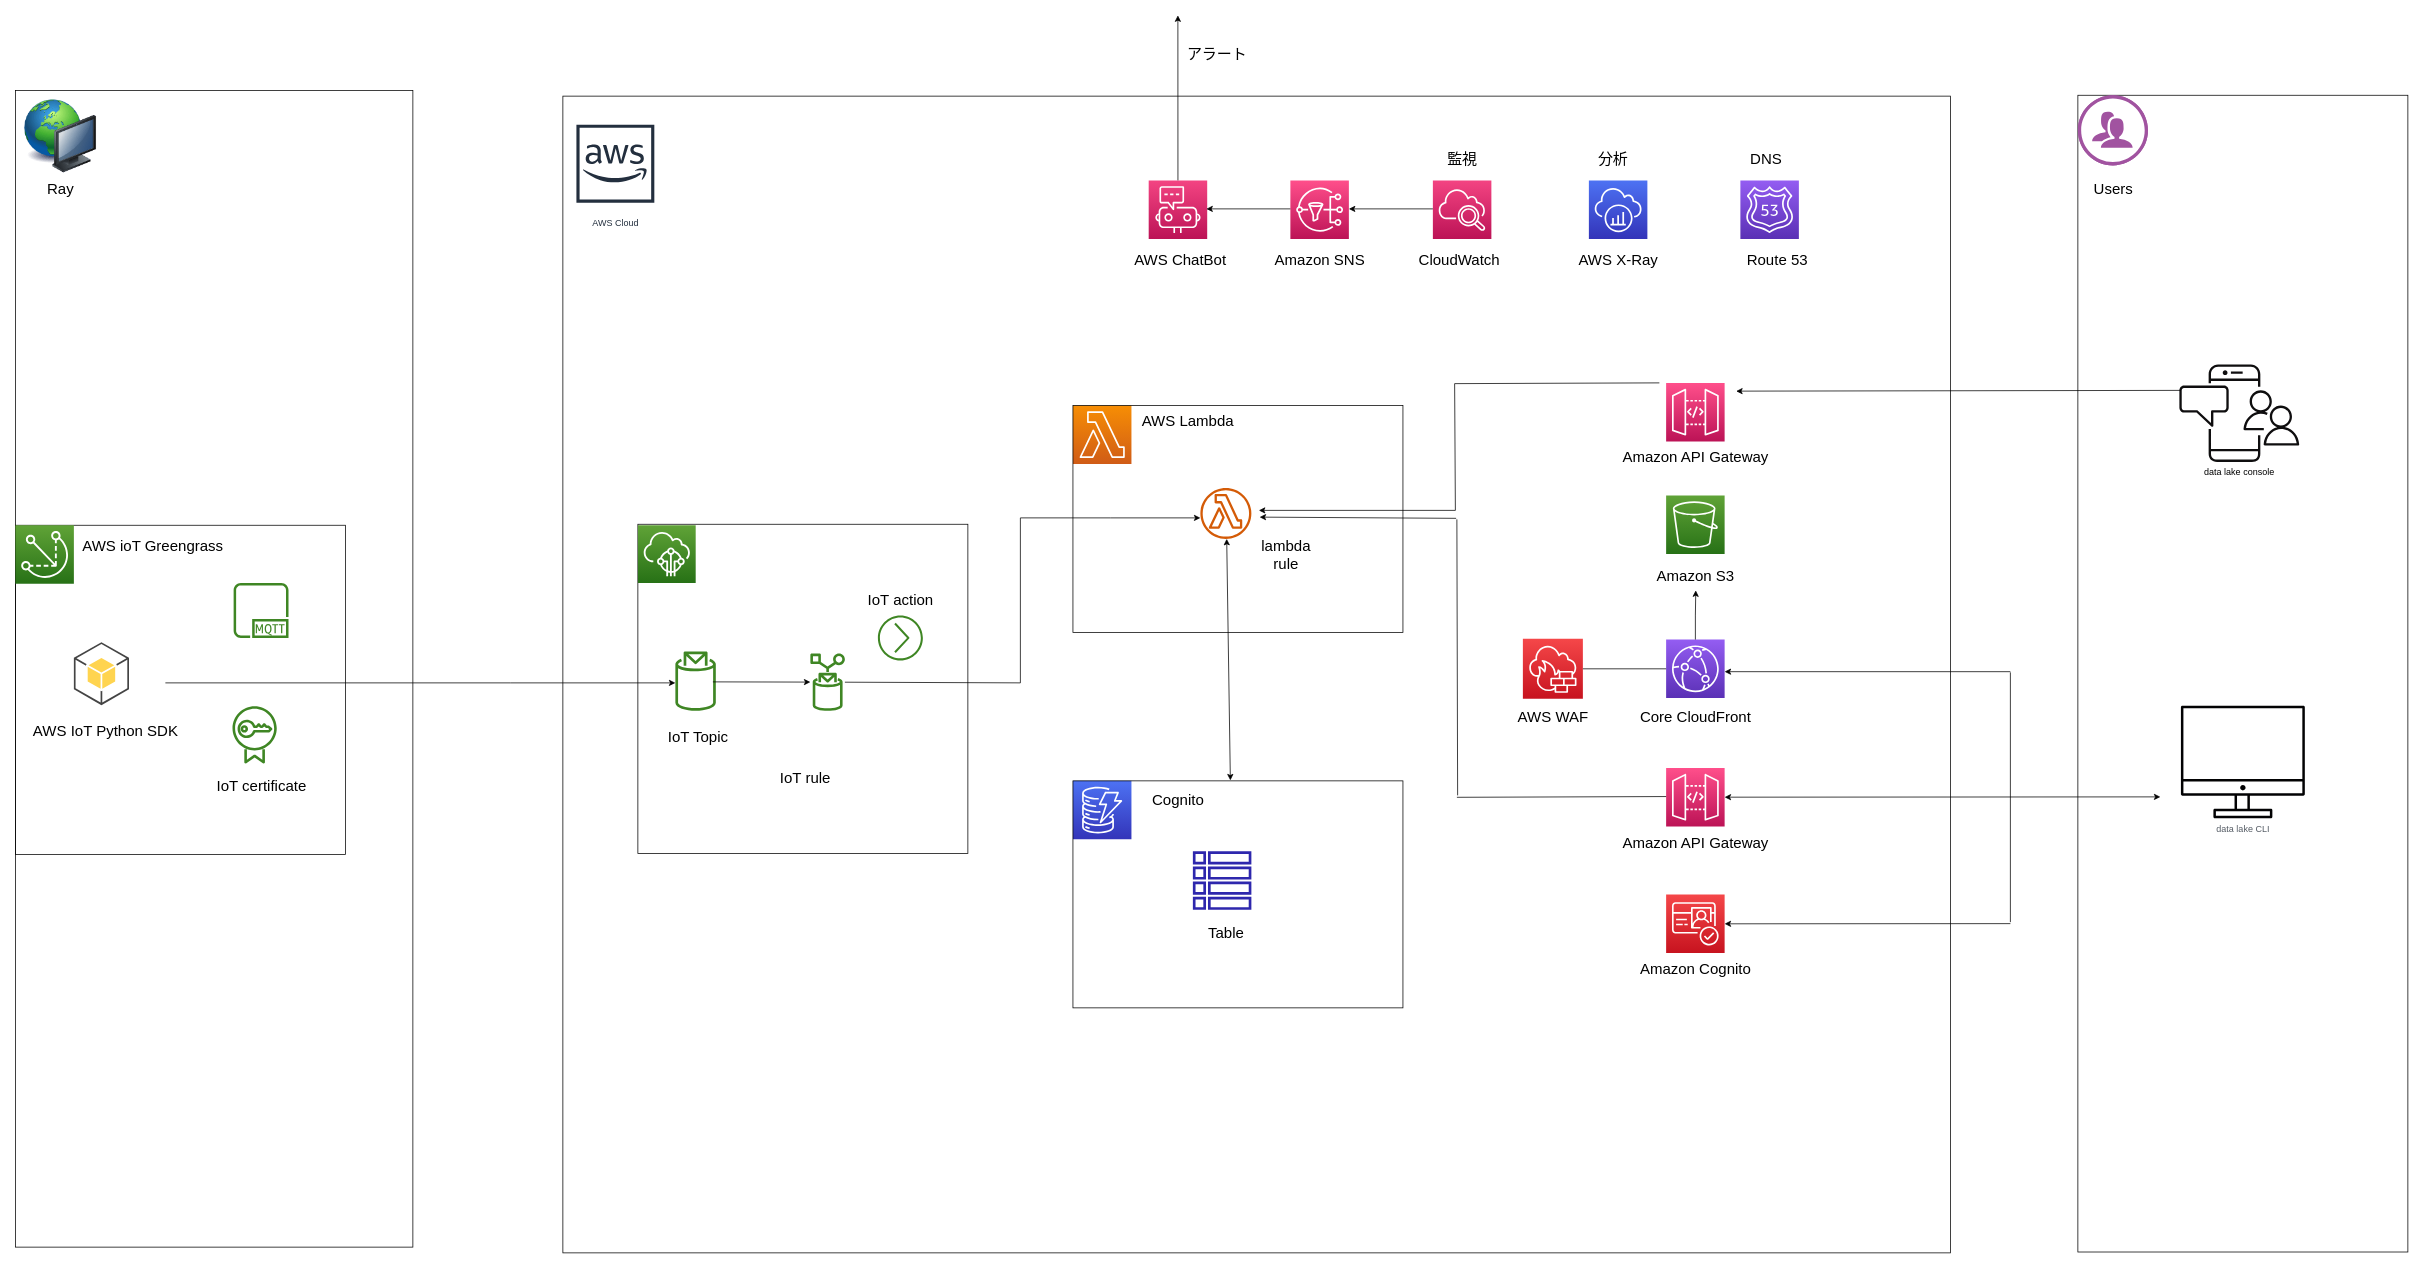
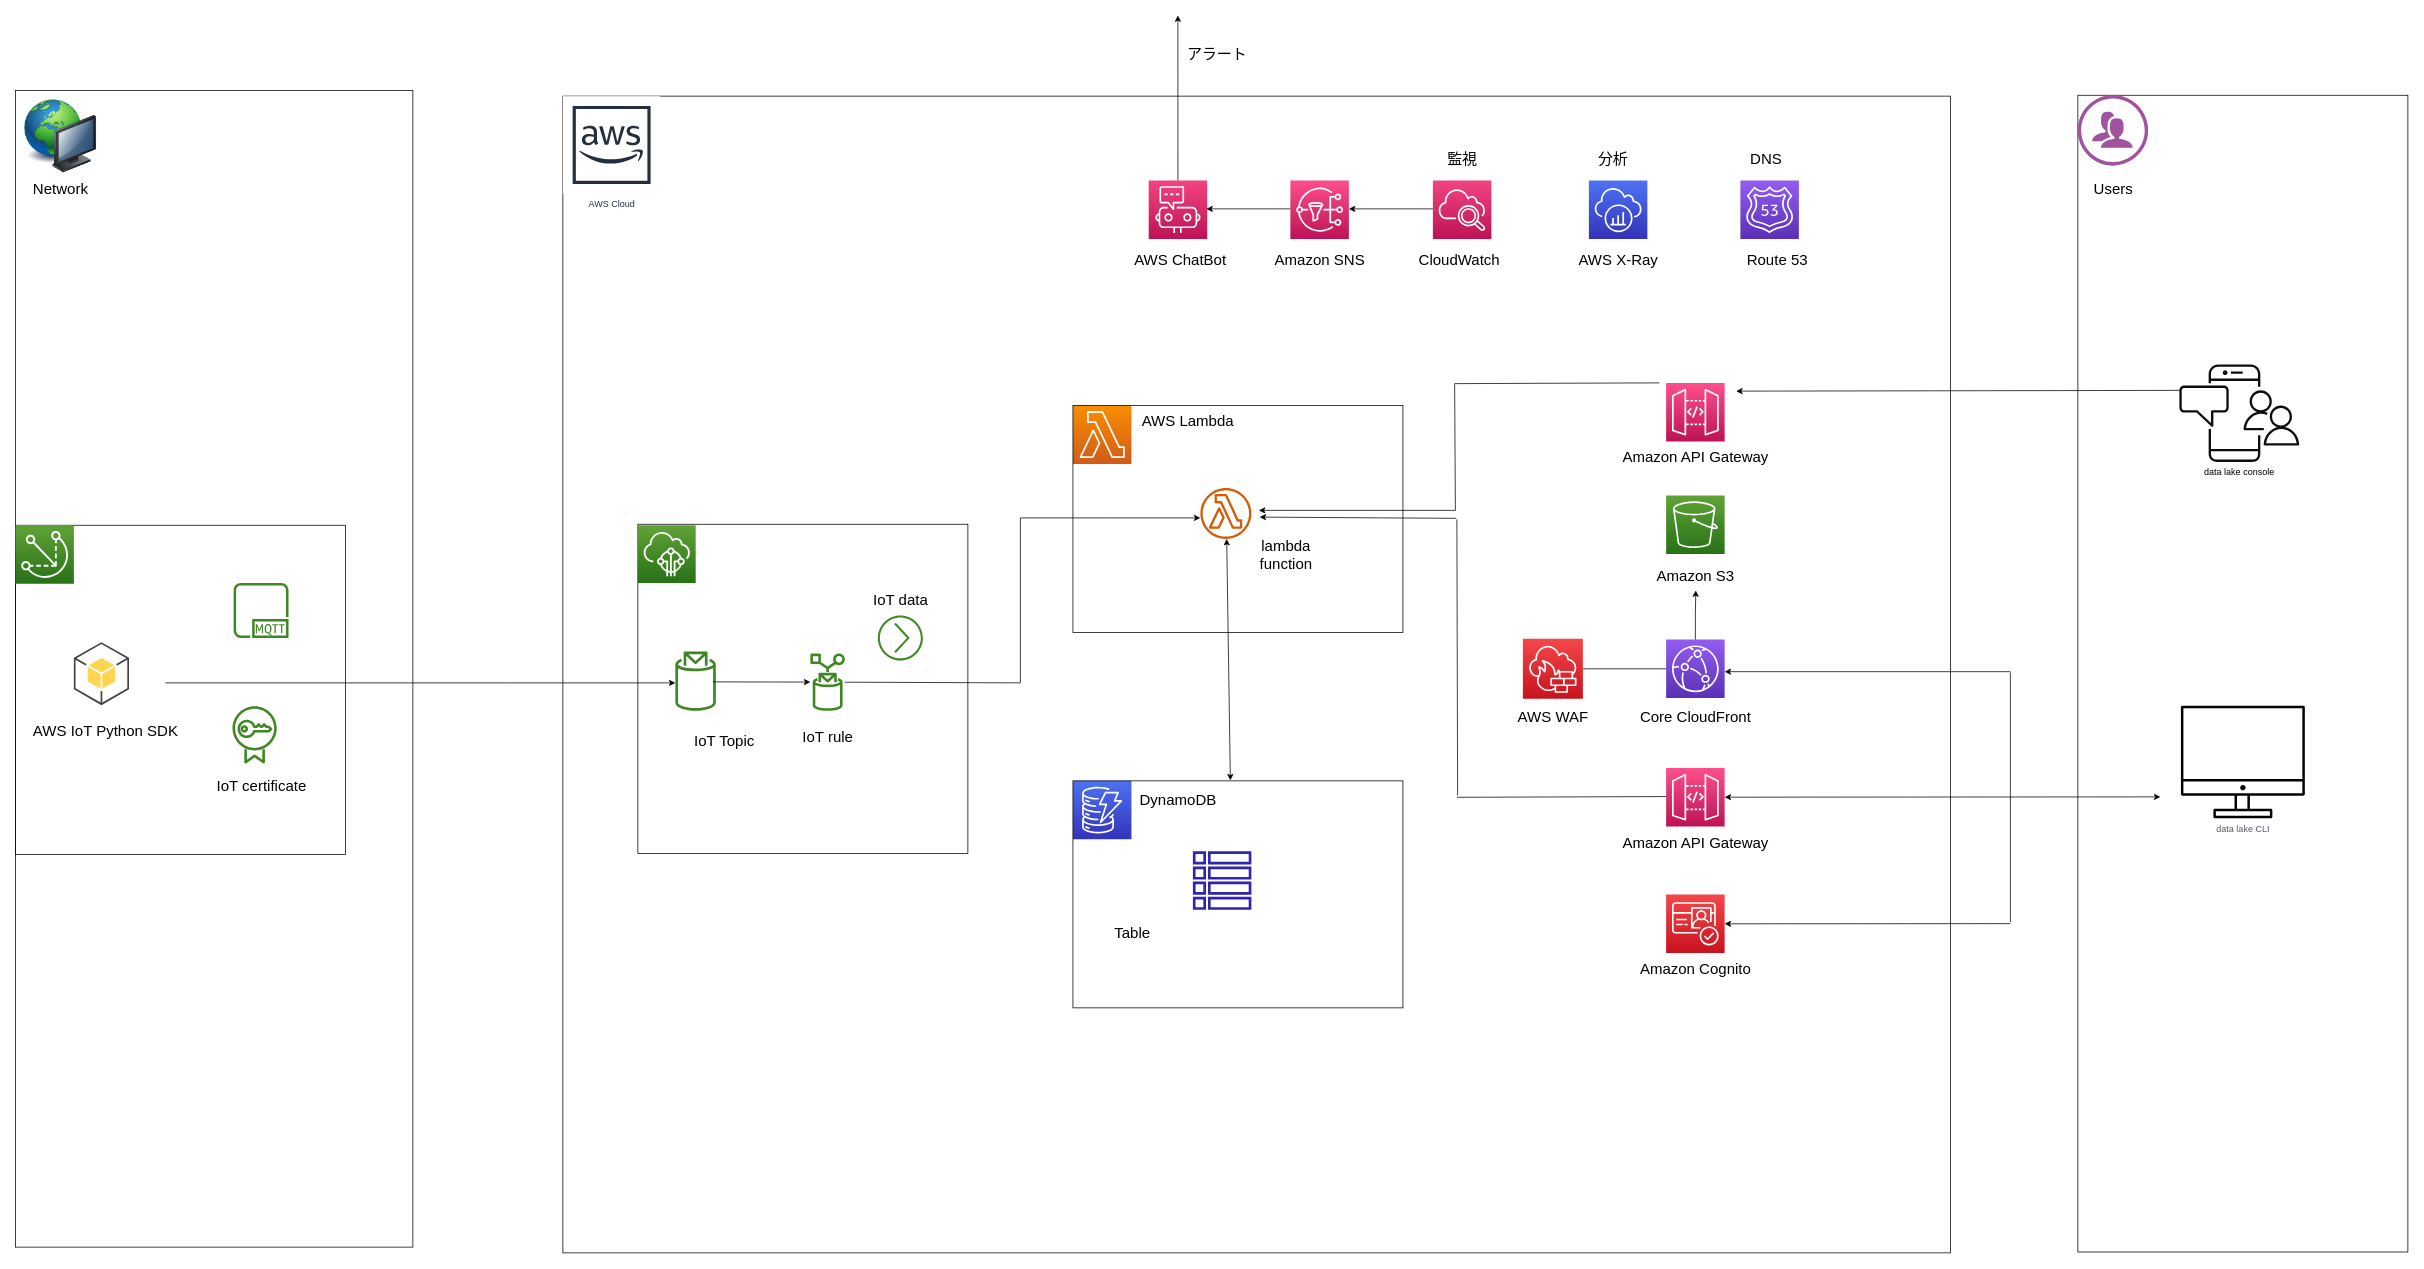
node "AWS Cloud": moved (615, 164) -> (612, 145)
node "Ray": label "Ray" -> "Network"
node "AWS ioT Greengrass": removed
node "lambda rule": label "lambda rule" -> "lambda function"
node "IoT action": label "IoT action" -> "IoT data"
node "IoT Topic": moved (698, 736) -> (724, 740)
node "IoT rule": moved (805, 777) -> (828, 736)
node "Cognito": label "Cognito" -> "DynamoDB"
node "Table": moved (1226, 932) -> (1132, 932)
